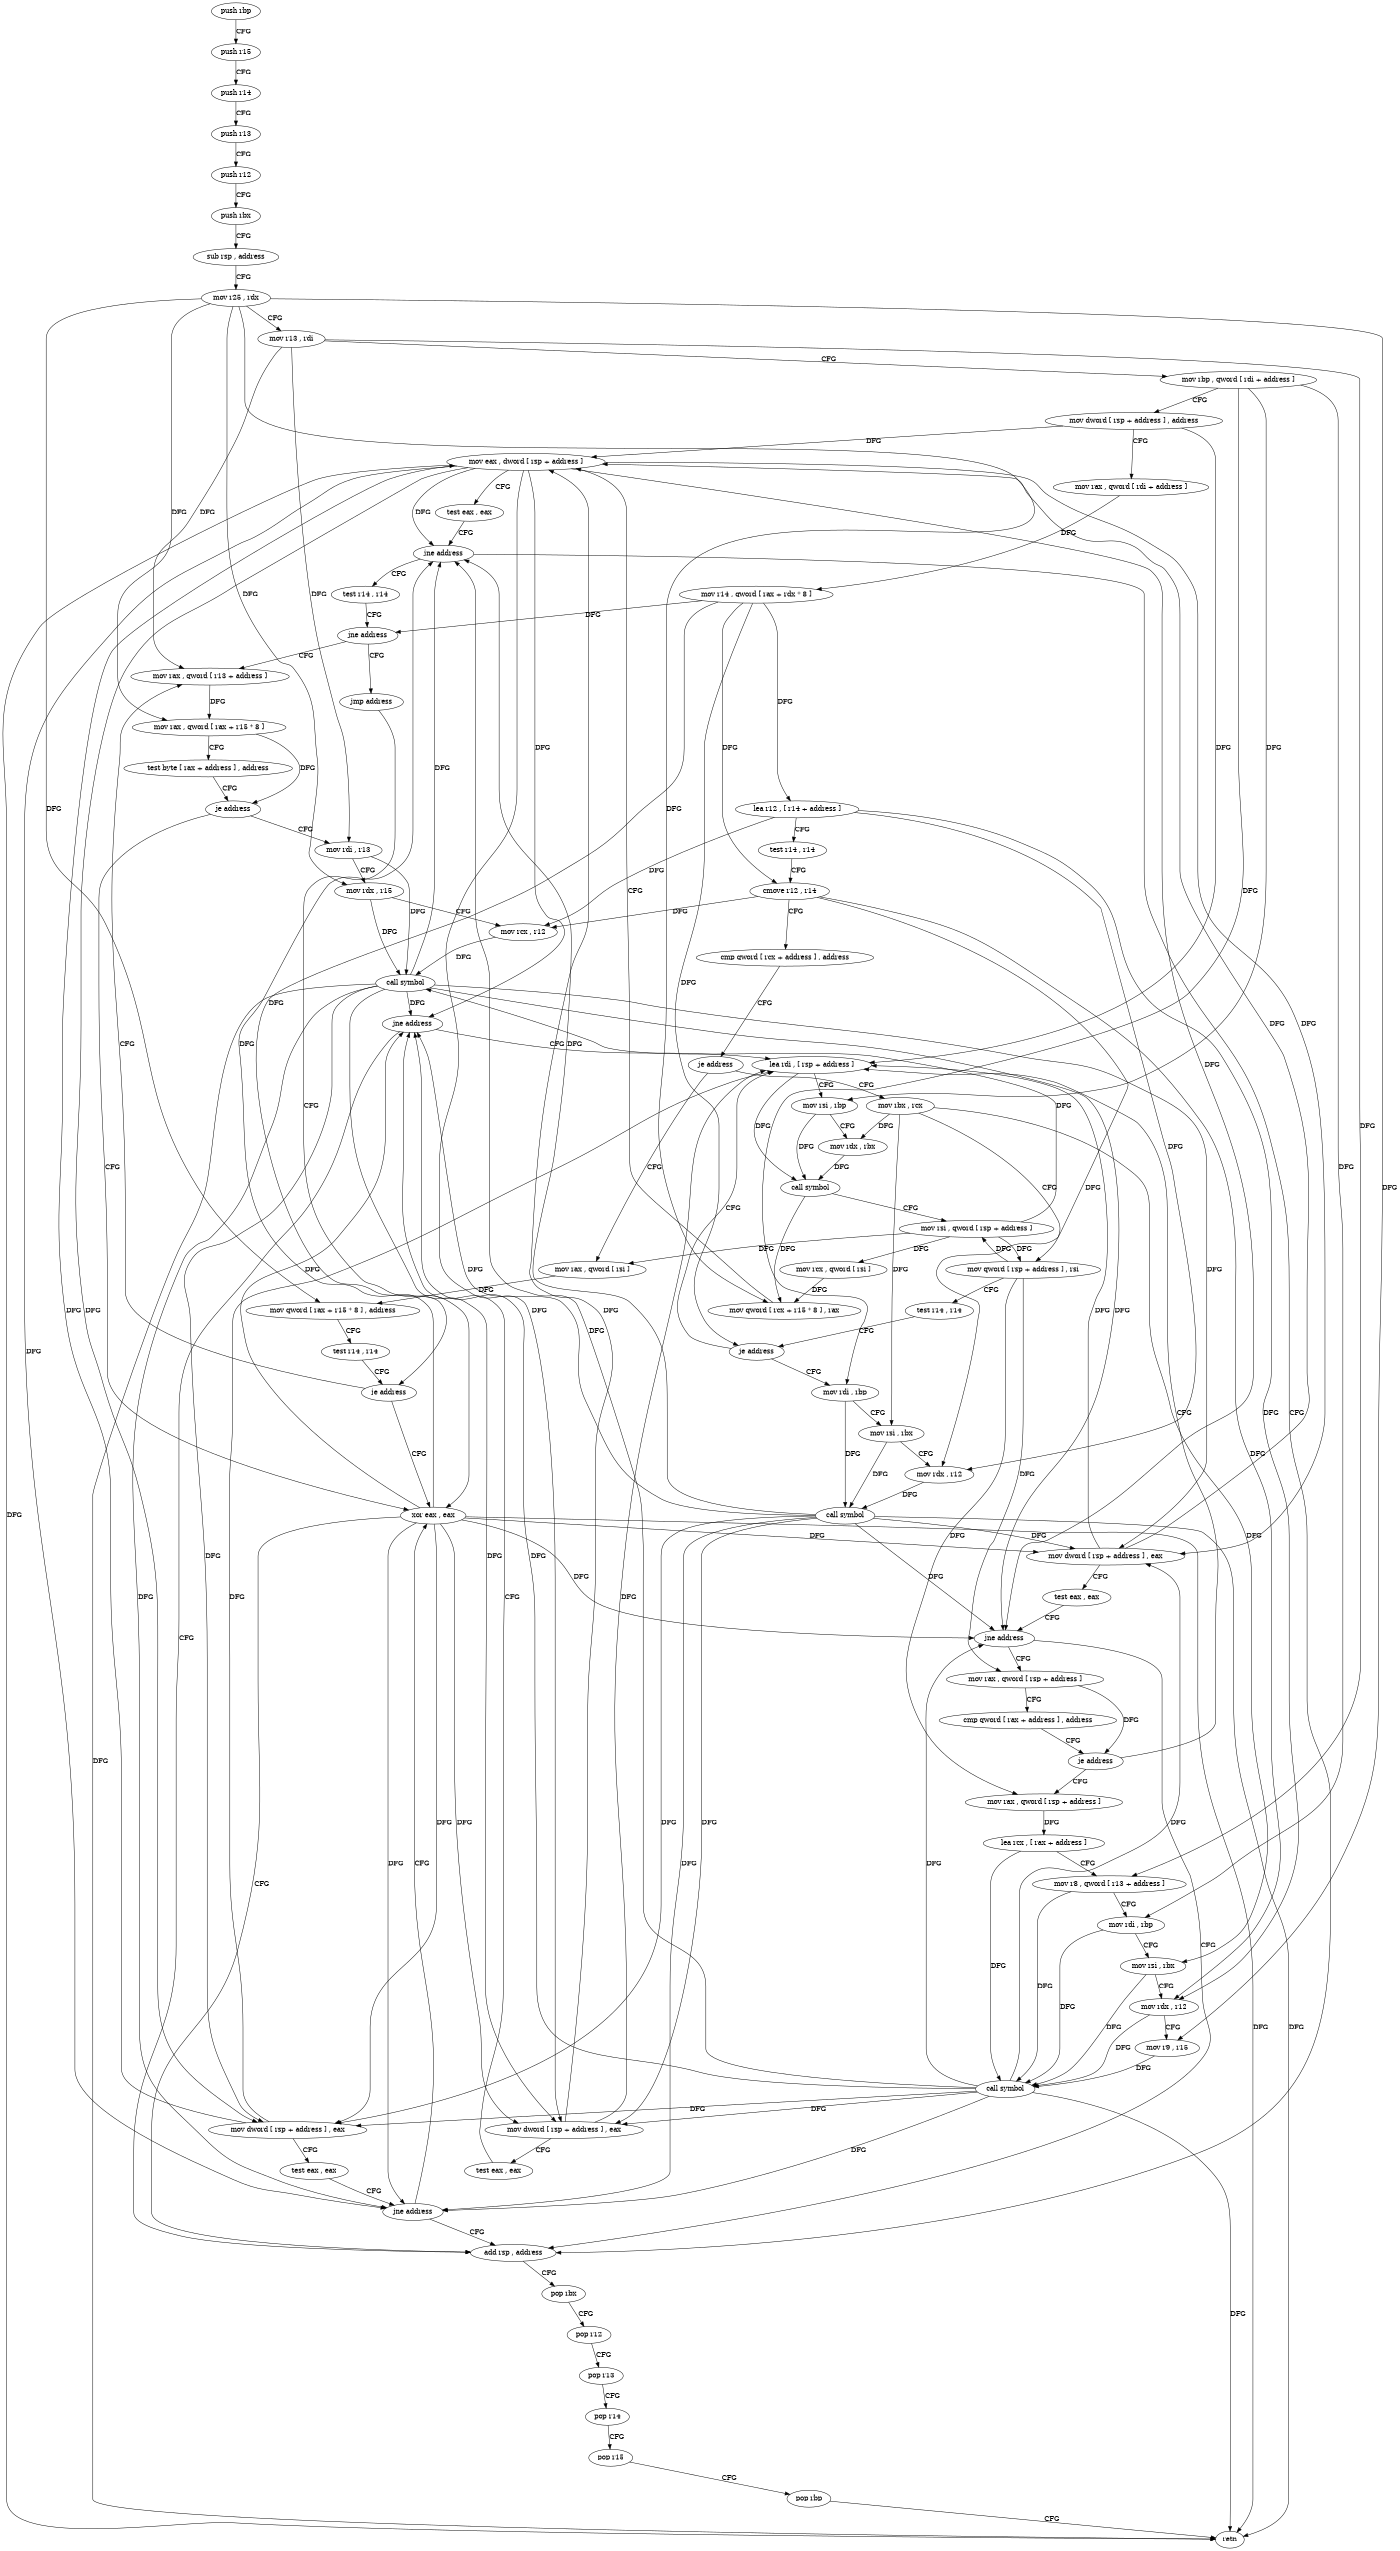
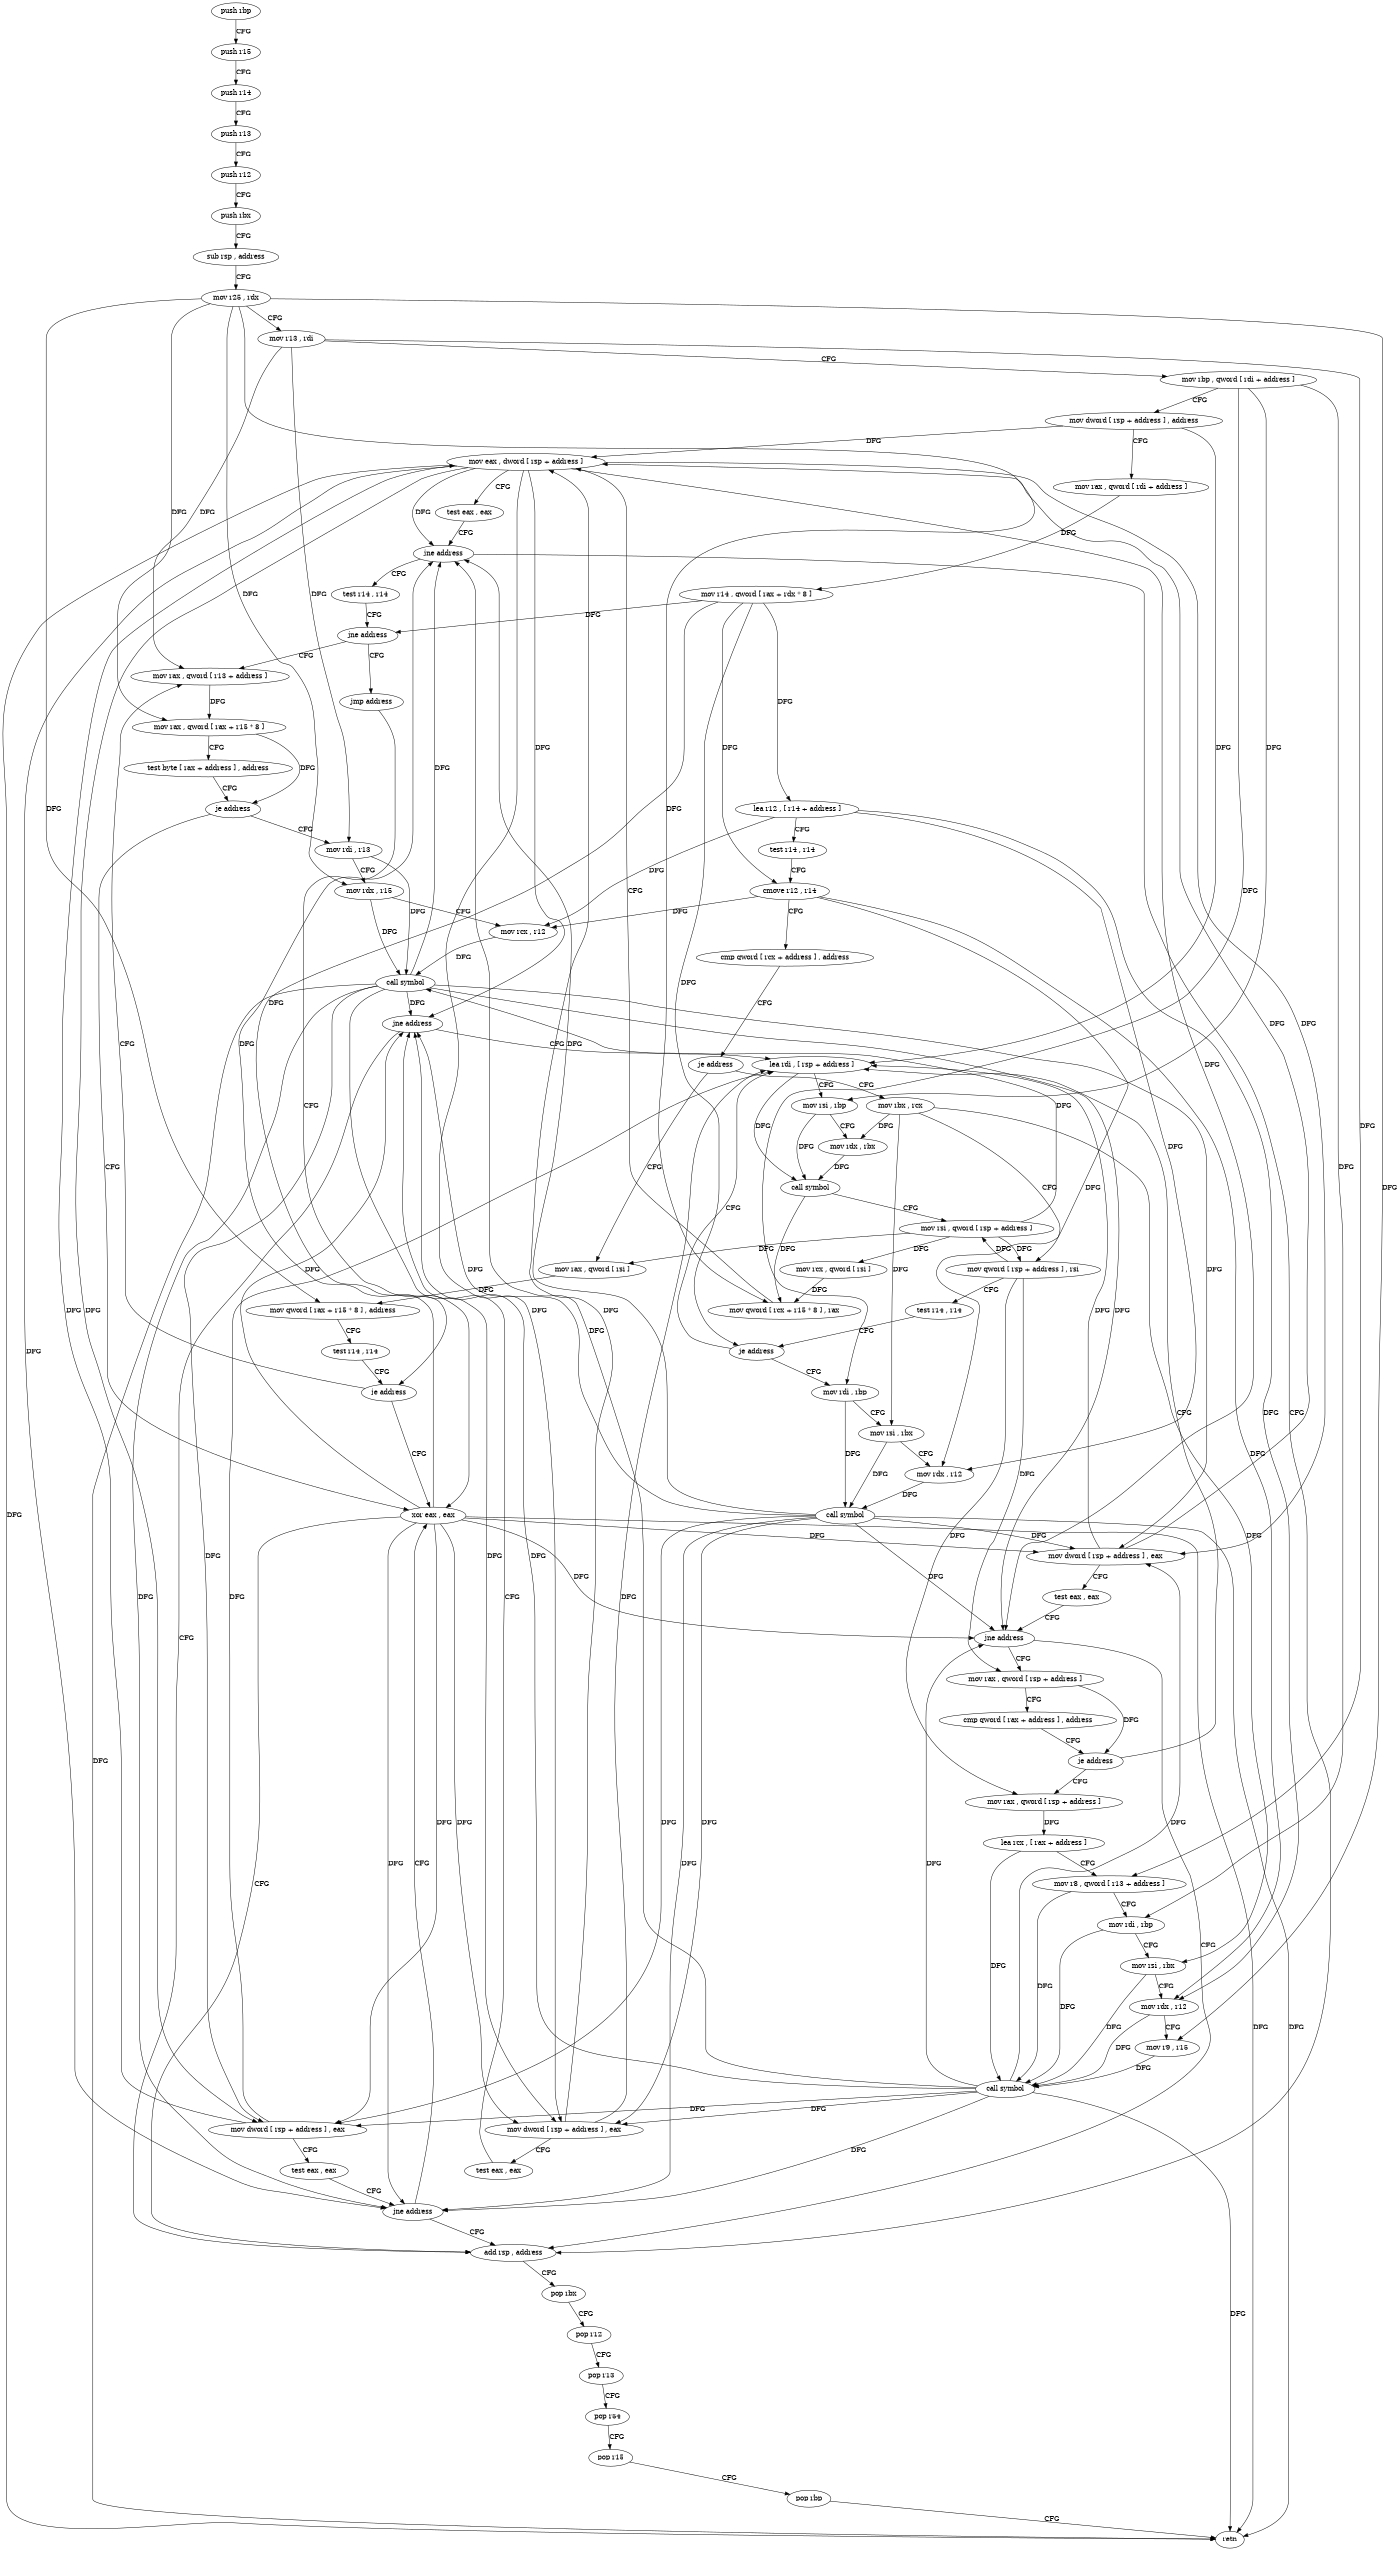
node "pop r14": label "pop r14" -> "pop r54"
